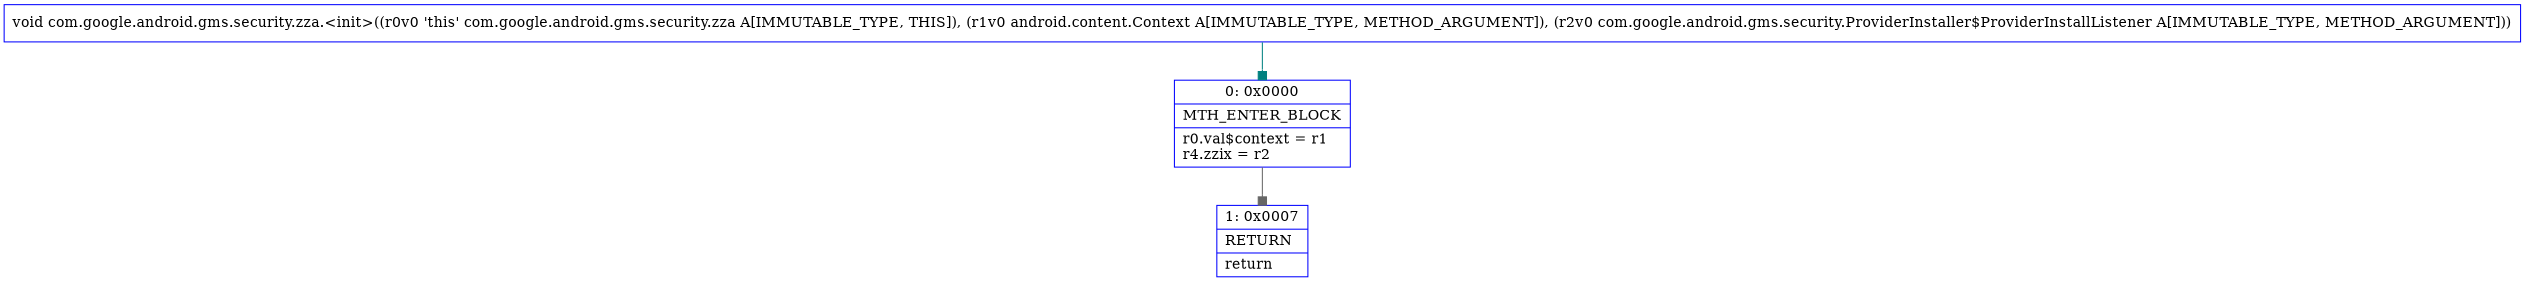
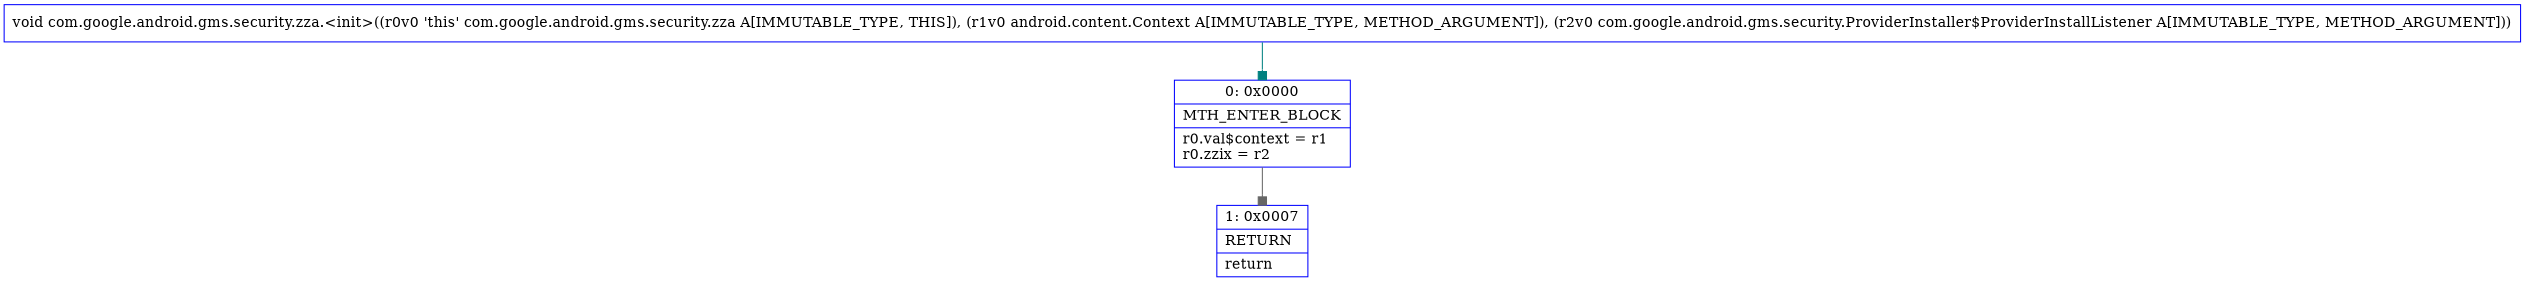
node "0: 0x0000": text "r4.zzix = r2" -> "r0.zzix = r2"
